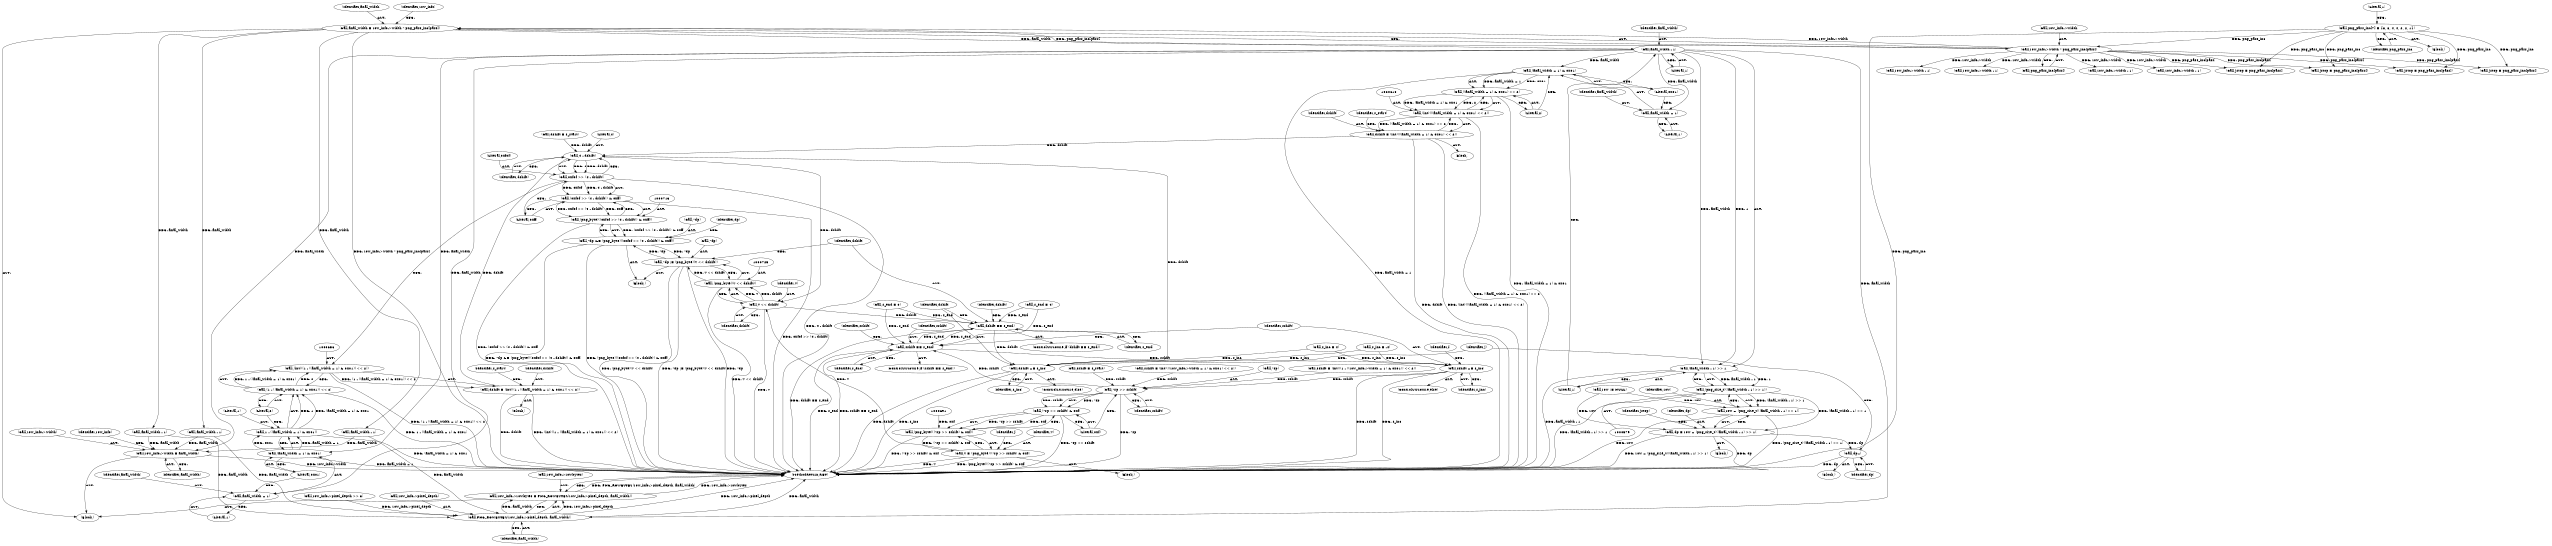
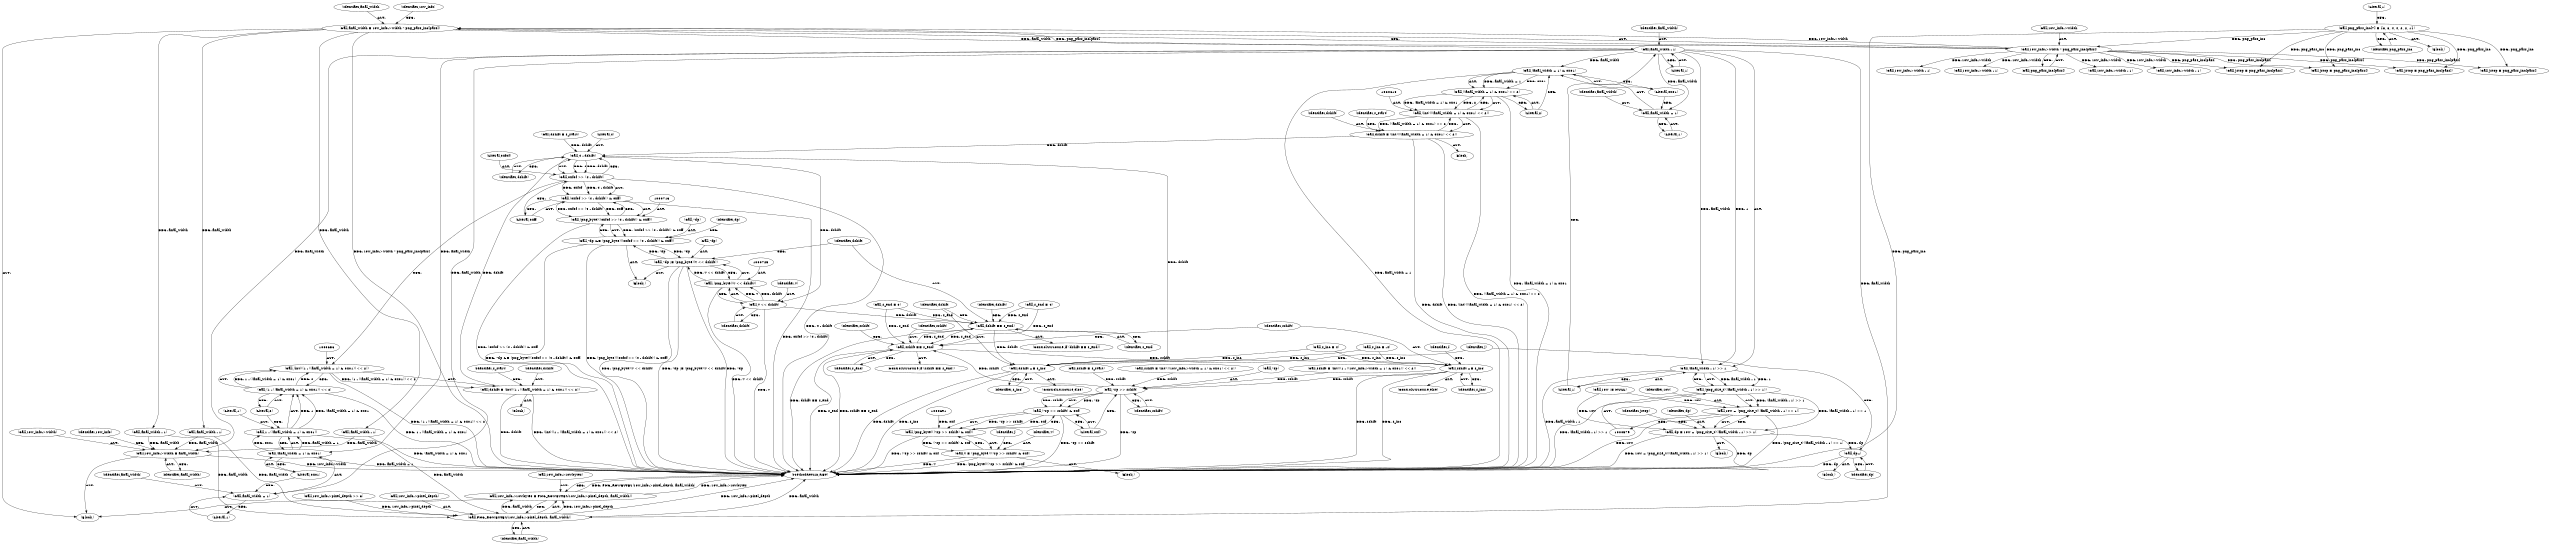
edge "(Call,v = (png_byte)((*sp >> sshift) & 0xf))" -> "(Call,v << dshift)": removed, label "DDG: v"
edge "(Call,row + (png_size_t)((final_width - 1) >> 1))" -> "(Call,(png_size_t)((final_width - 1) >> 1))": now "(Call,row + (png_size_t)((final_width - 1) >> 1))" -> "1000579"
